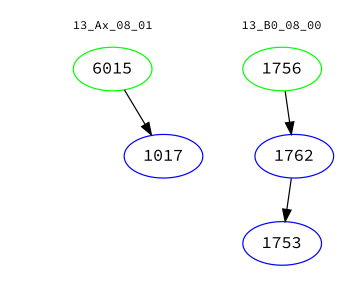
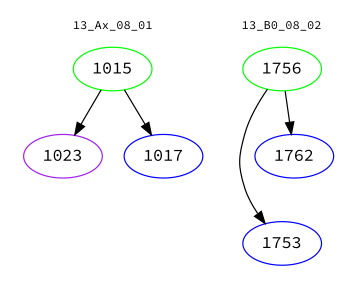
cluster "13_B0_08_00": label "13_B0_08_00" -> "13_B0_08_02"
node "6015": label "6015" -> "1015"
node "1023": added
edge "1762" -> "1753": now "1756" -> "1753"
